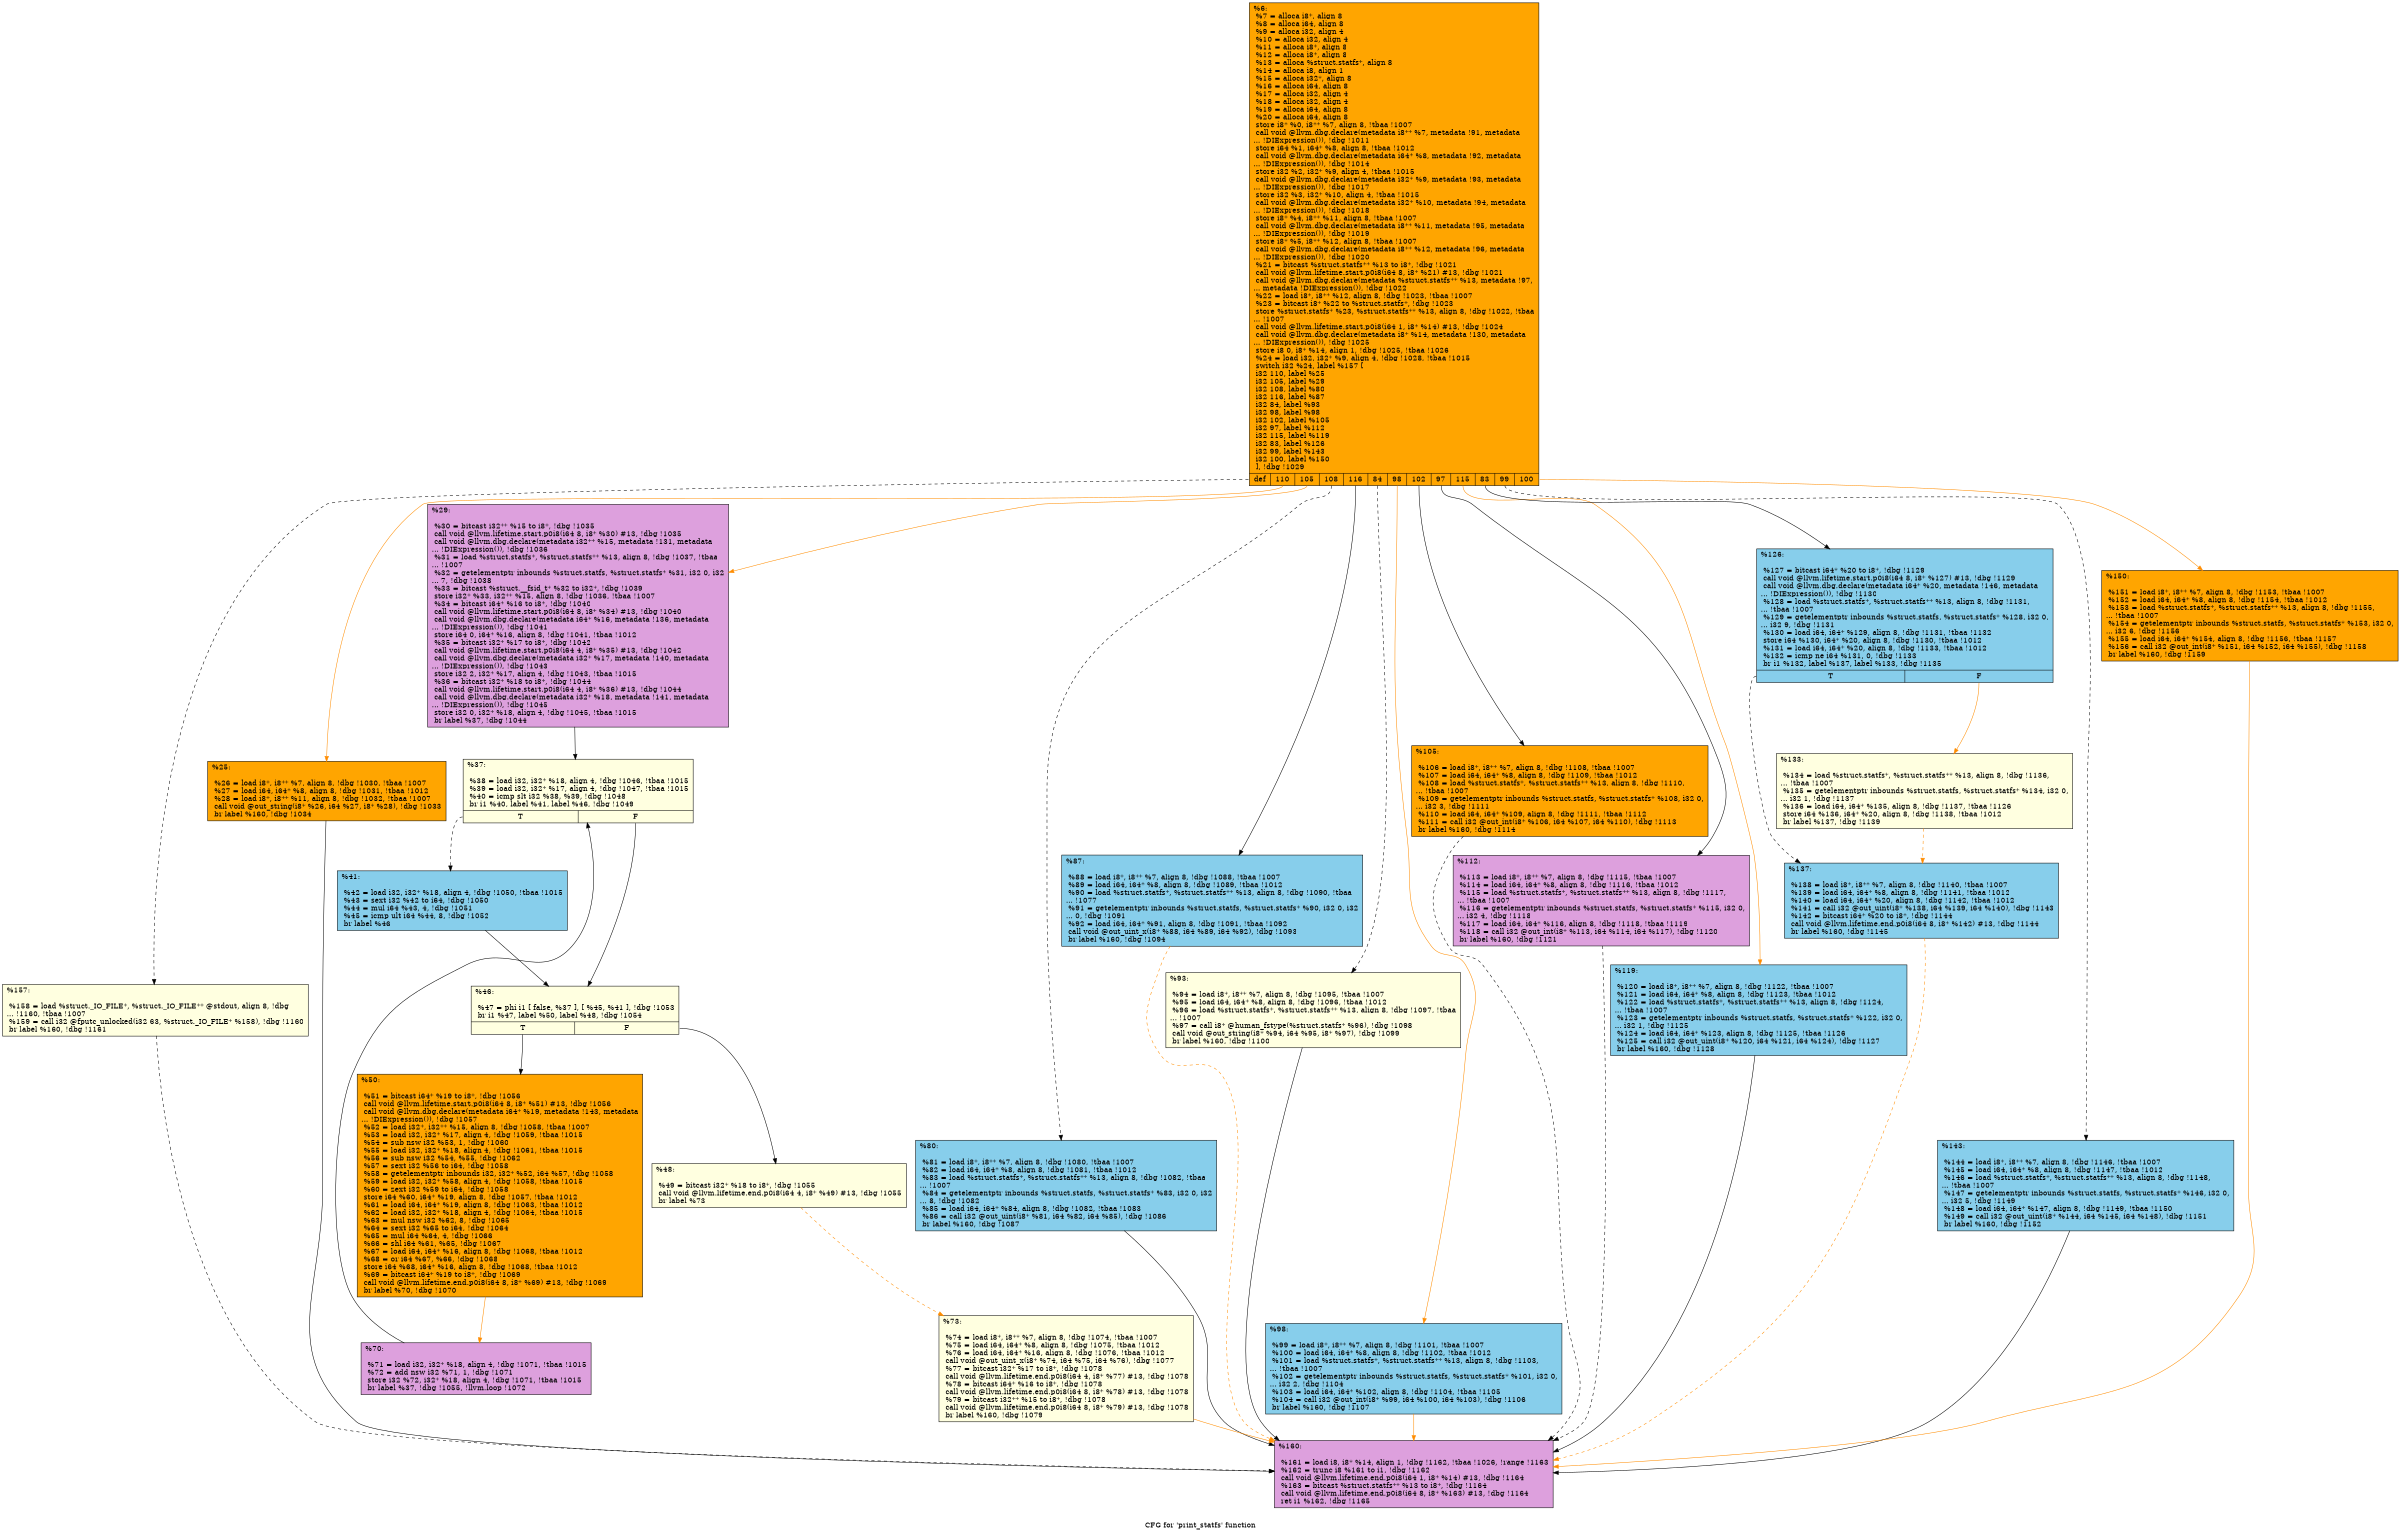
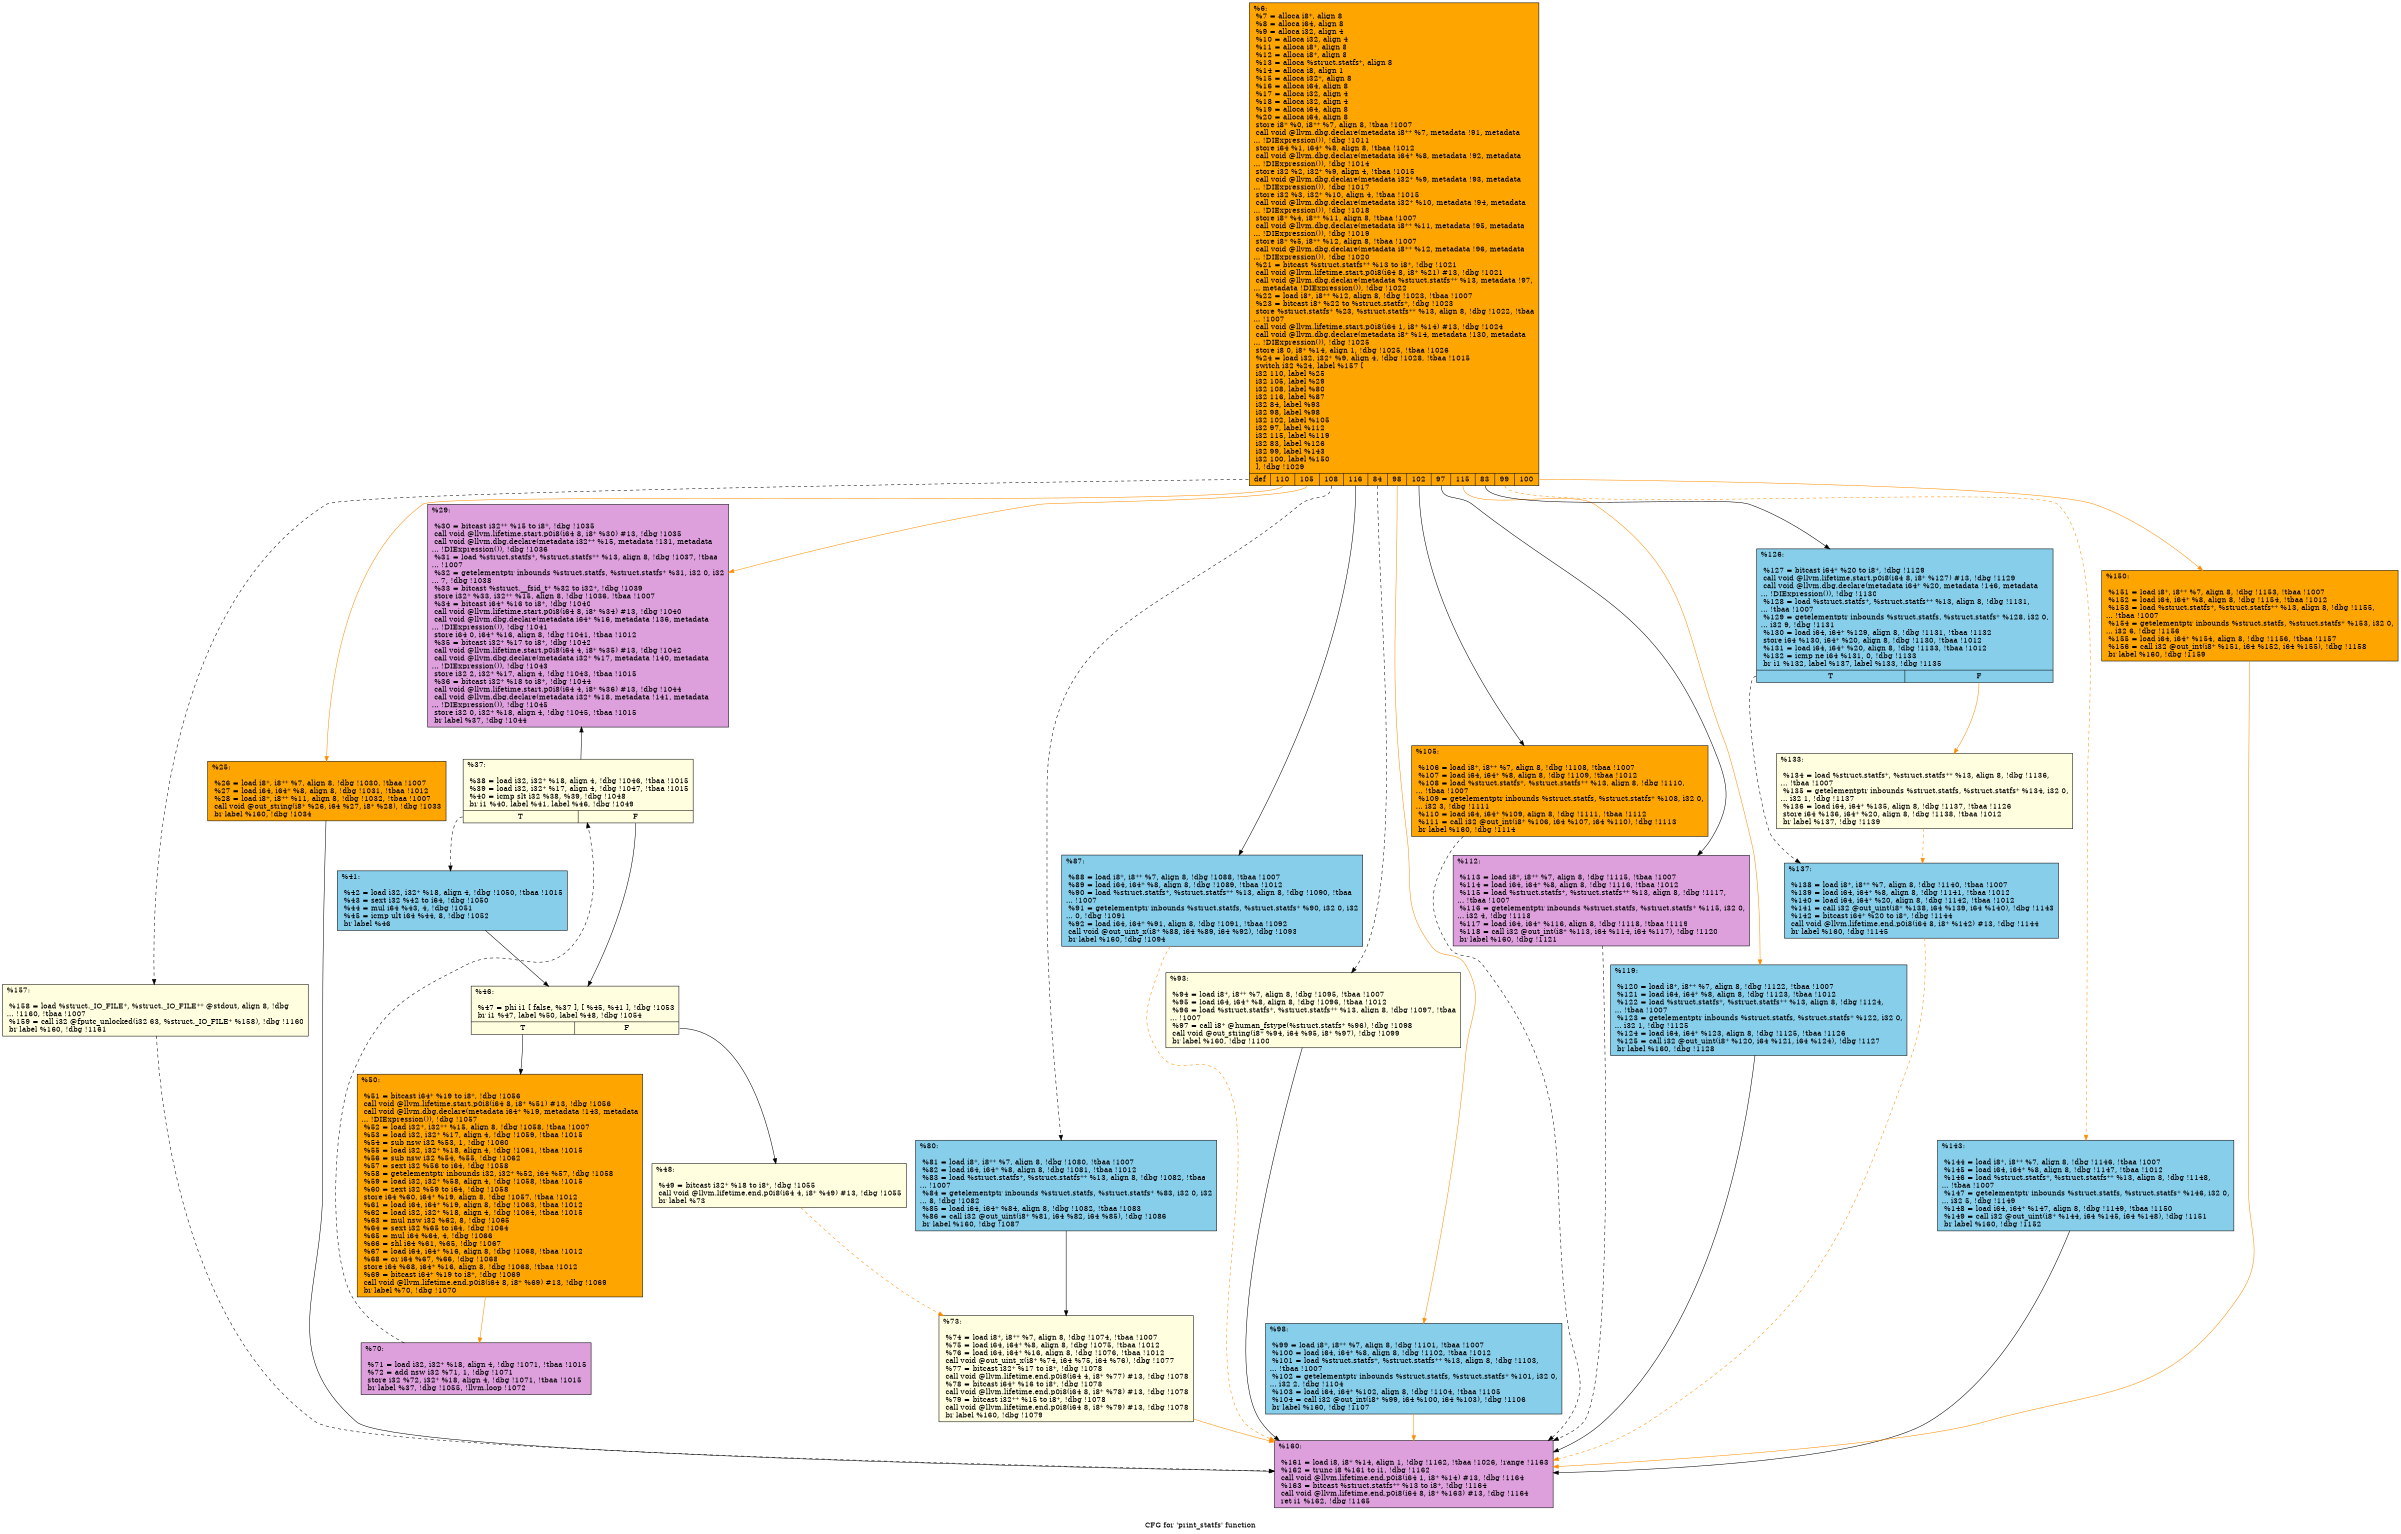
edge "%6:" -> "%143:": color black -> darkorange
edge "%29:" -> "%37:": reversed
node "%87:": text "... !1077" -> "... !1007"
edge "%70:" -> "%37:": style solid -> dashed
edge "%80:" -> "%160:": now "%80:" -> "%73:"
